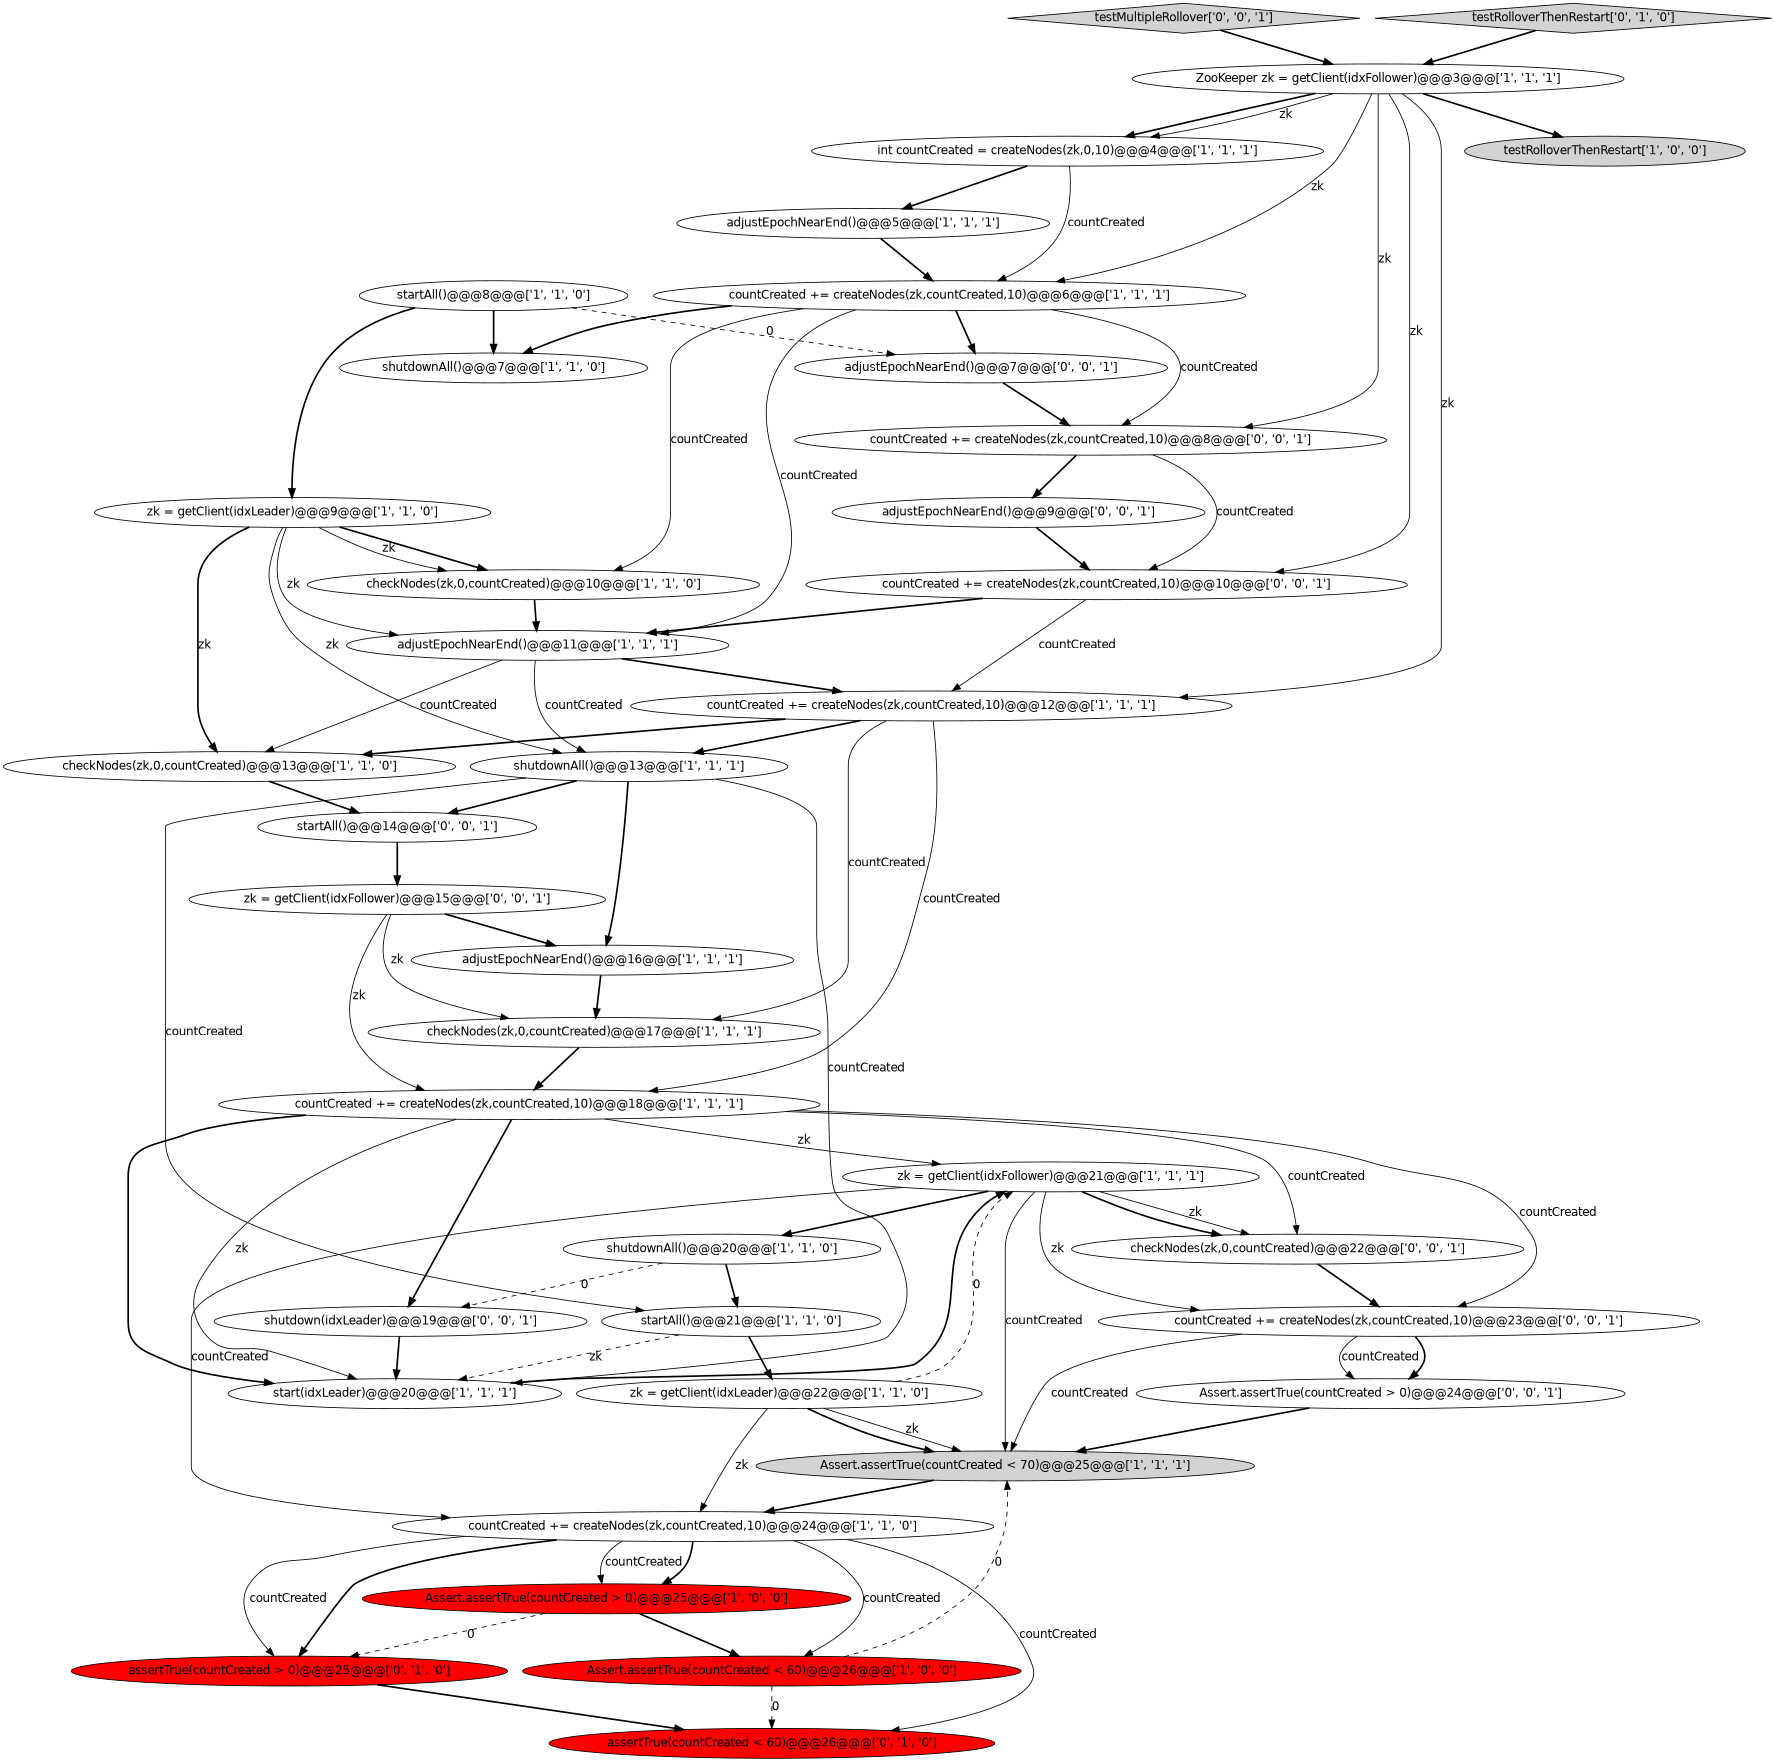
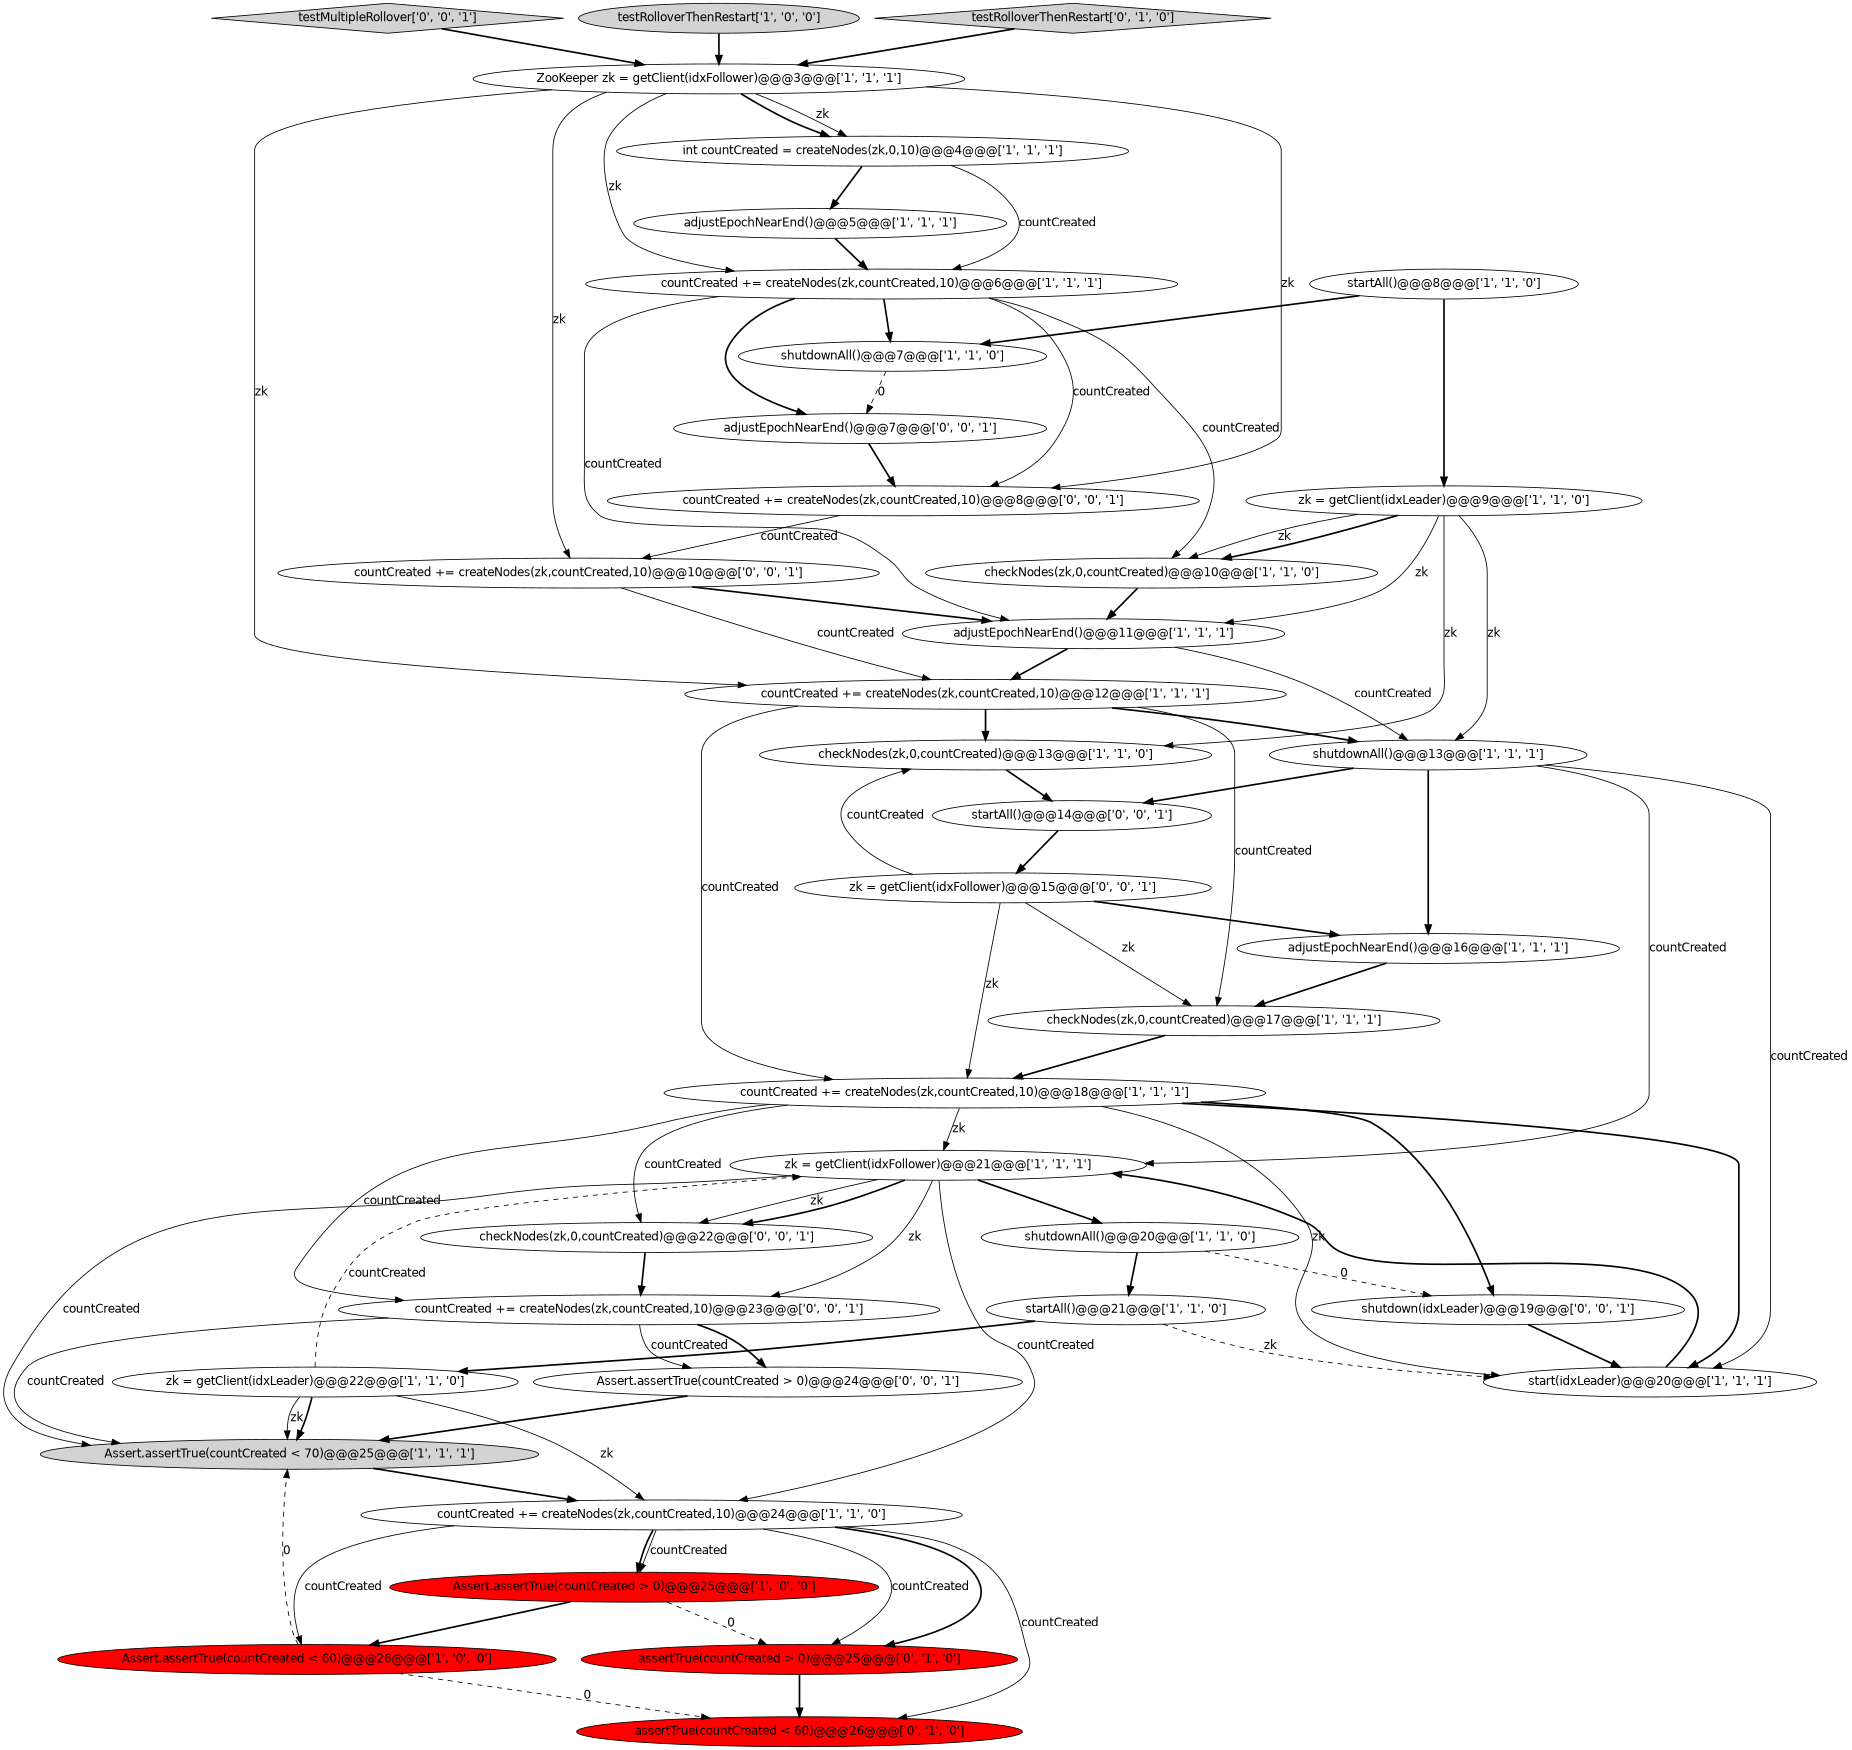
edge "ZooKeeper zk = getClient(idxFollower)@@@3@@@['1', '1', '1']" -> "testRolloverThenRestart['1', '0', '0']": reversed
edge "startAll()@@@8@@@['1', '1', '0']" -> "adjustEpochNearEnd()@@@7@@@['0', '0', '1']": now "shutdownAll()@@@7@@@['1', '1', '0']" -> "adjustEpochNearEnd()@@@7@@@['0', '0', '1']"
node "adjustEpochNearEnd()@@@9@@@['0', '0', '1']": removed
edge "zk = getClient(idxLeader)@@@9@@@['1', '1', '0']" -> "checkNodes(zk,0,countCreated)@@@13@@@['1', '1', '0']": style bold -> solid
edge "adjustEpochNearEnd()@@@11@@@['1', '1', '1']" -> "checkNodes(zk,0,countCreated)@@@13@@@['1', '1', '0']": now "zk = getClient(idxFollower)@@@15@@@['0', '0', '1']" -> "checkNodes(zk,0,countCreated)@@@13@@@['1', '1', '0']"
edge "shutdownAll()@@@13@@@['1', '1', '1']" -> "startAll()@@@21@@@['1', '1', '0']": now "shutdownAll()@@@13@@@['1', '1', '1']" -> "zk = getClient(idxFollower)@@@21@@@['1', '1', '1']"
edge "zk = getClient(idxLeader)@@@22@@@['1', '1', '0']" -> "zk = getClient(idxFollower)@@@21@@@['1', '1', '1']": label "0" -> "countCreated"
